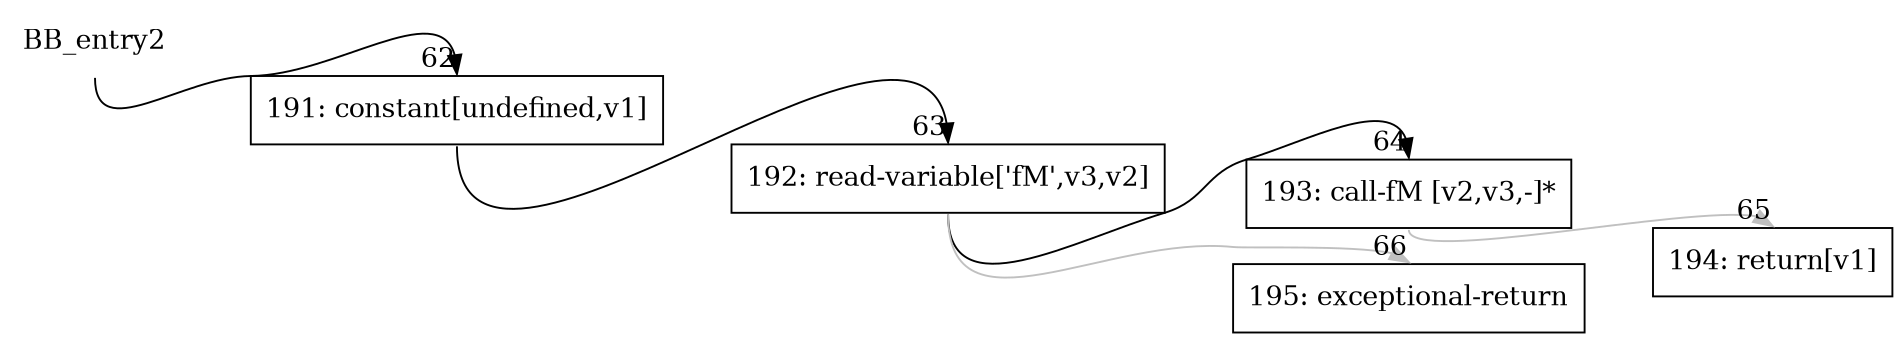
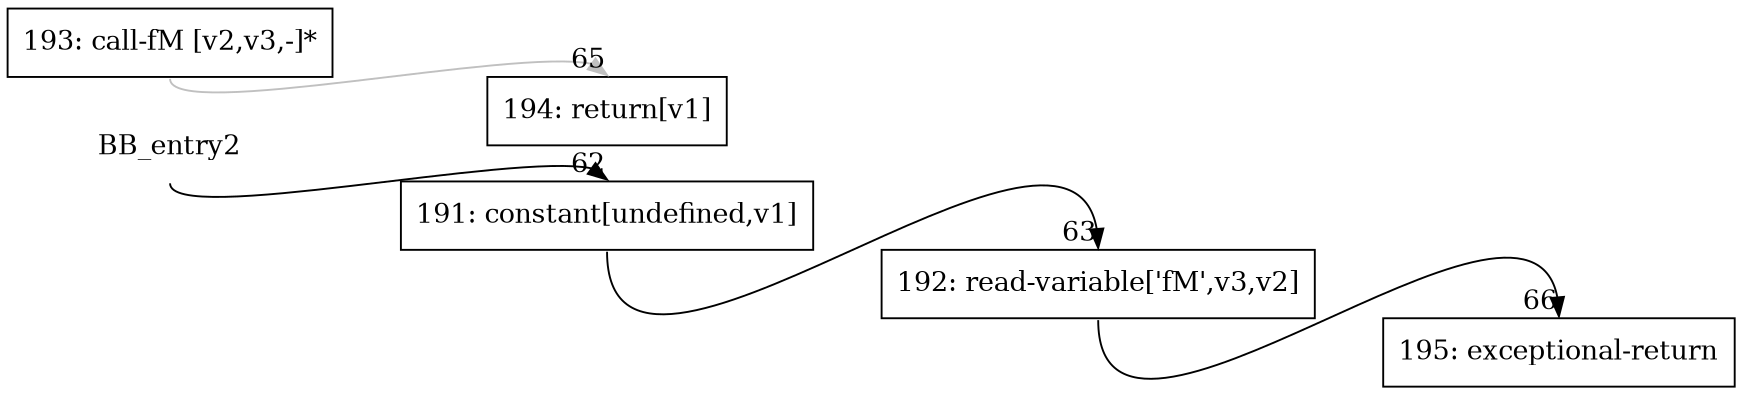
edge "192: read-variable['fM',v3,v2]" -> "193: call-fM [v2,v3,-]*": removed
edge "192: read-variable['fM',v3,v2]" -> "195: exceptional-return": color gray -> black
